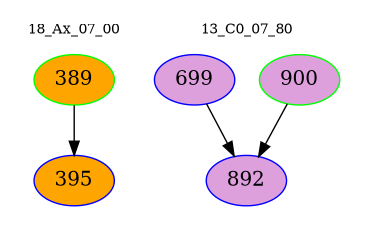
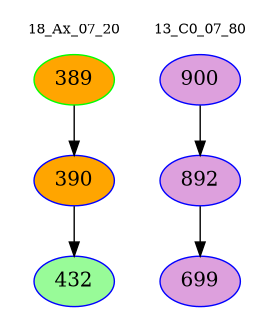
cluster "18_Ax_07_00": label "18_Ax_07_00" -> "18_Ax_07_20"
node "900": color green -> blue
edge "699" -> "892": reversed
node "395": label "395" -> "390"
node "432": added
